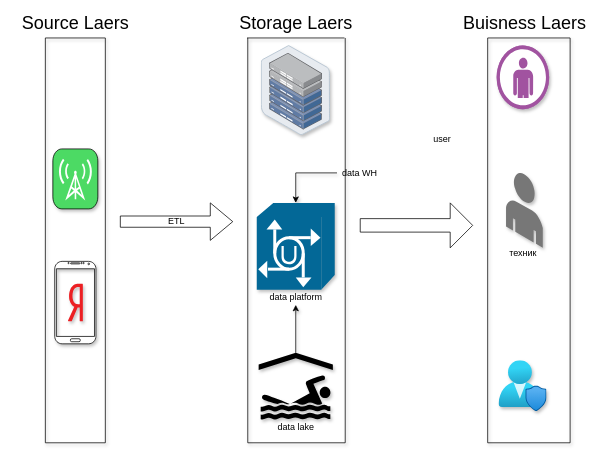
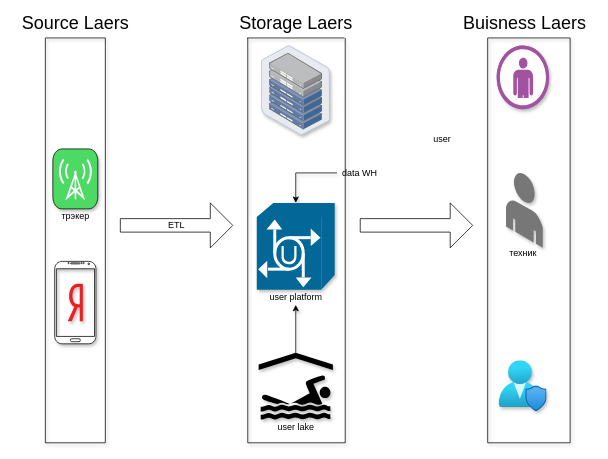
node "трэкер": added
node "ETL": size 113x38 -> 113x45
node "data platform": label "data platform" -> "user platform"
node "data lake": label "data lake" -> "user lake"
